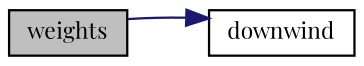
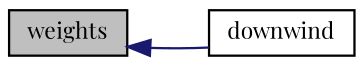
edge "weights" -> "downwind": reversed
